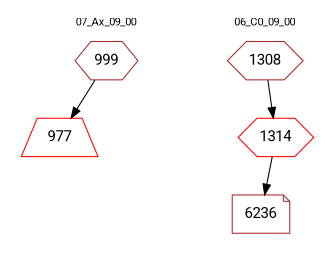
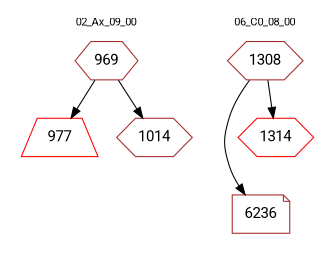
cluster "07_Ax_09_00": label "07_Ax_09_00" -> "02_Ax_09_00"
cluster "06_C0_09_00": label "06_C0_09_00" -> "06_C0_08_00"
node "999": label "999" -> "969"
node "1014": added
edge "1314" -> "6236": now "1308" -> "6236"
